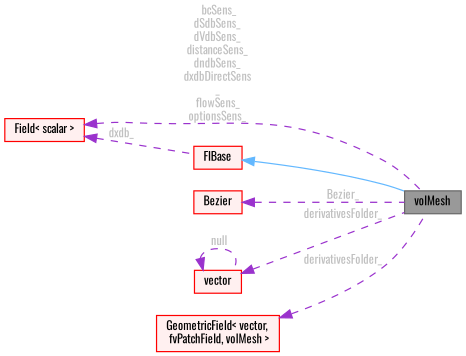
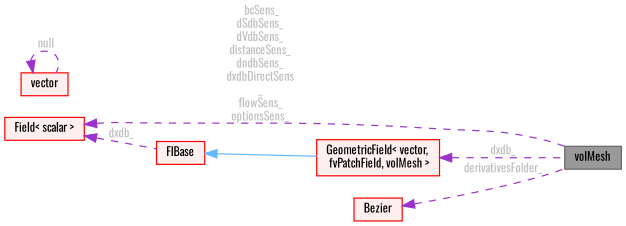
edge "volMesh" -> "FIBase": now "GeometricField< vector, fvPatchField, volMesh >" -> "FIBase"
edge "volMesh" -> "Bezier": label " Bezier_" -> " derivativesFolder_"
edge "volMesh" -> "vector": removed, label "derivativesFolder_"
edge "volMesh" -> "GeometricField< vector, fvPatchField, volMesh >": label " derivativesFolder_" -> " dxdb_"
